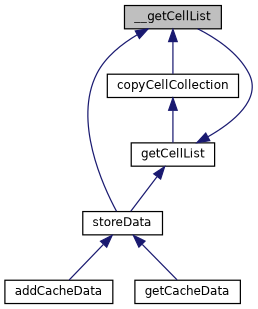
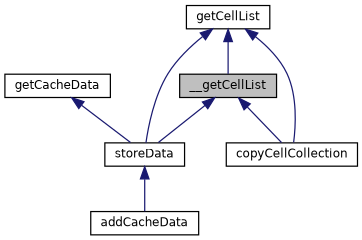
edge "getCellList" -> "copyCellCollection": reversed
edge "getCacheData" -> "storeData": reversed
